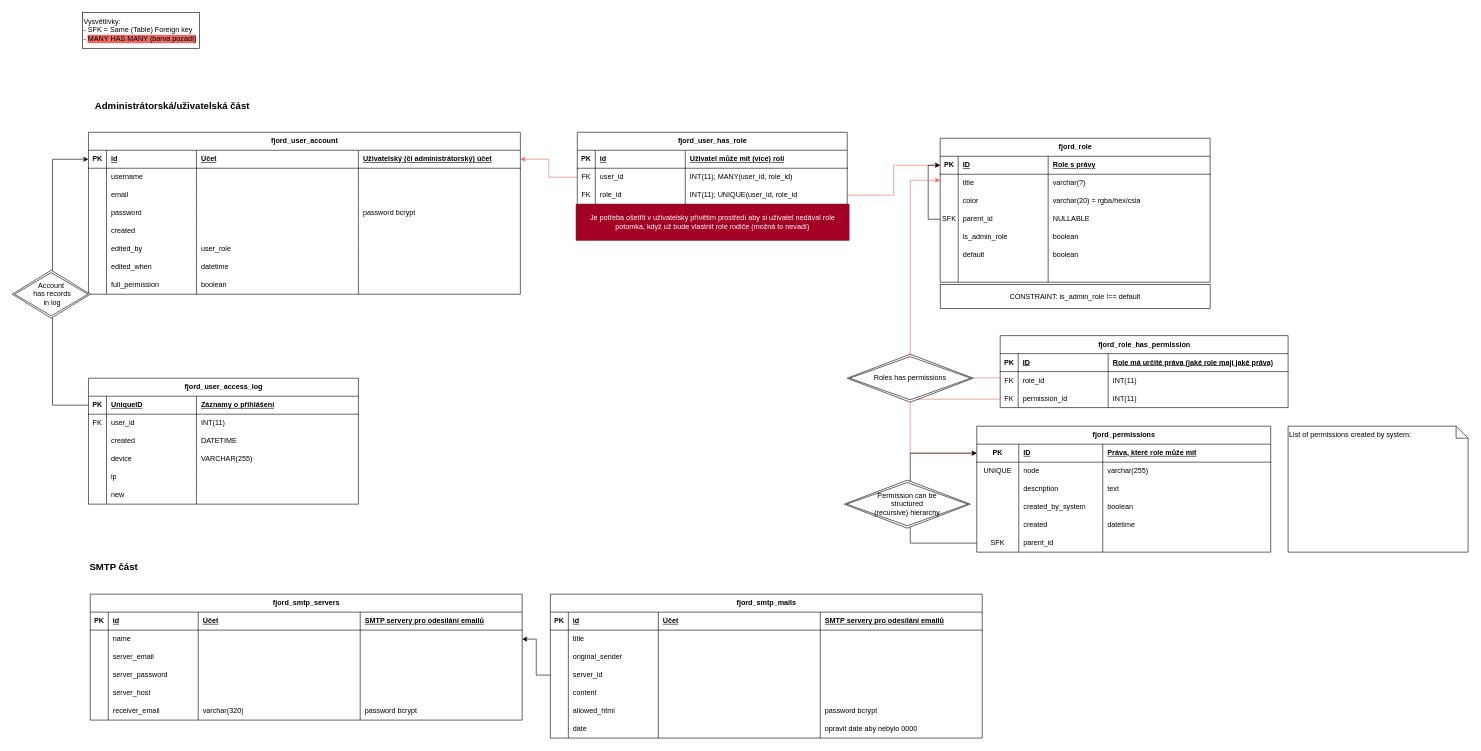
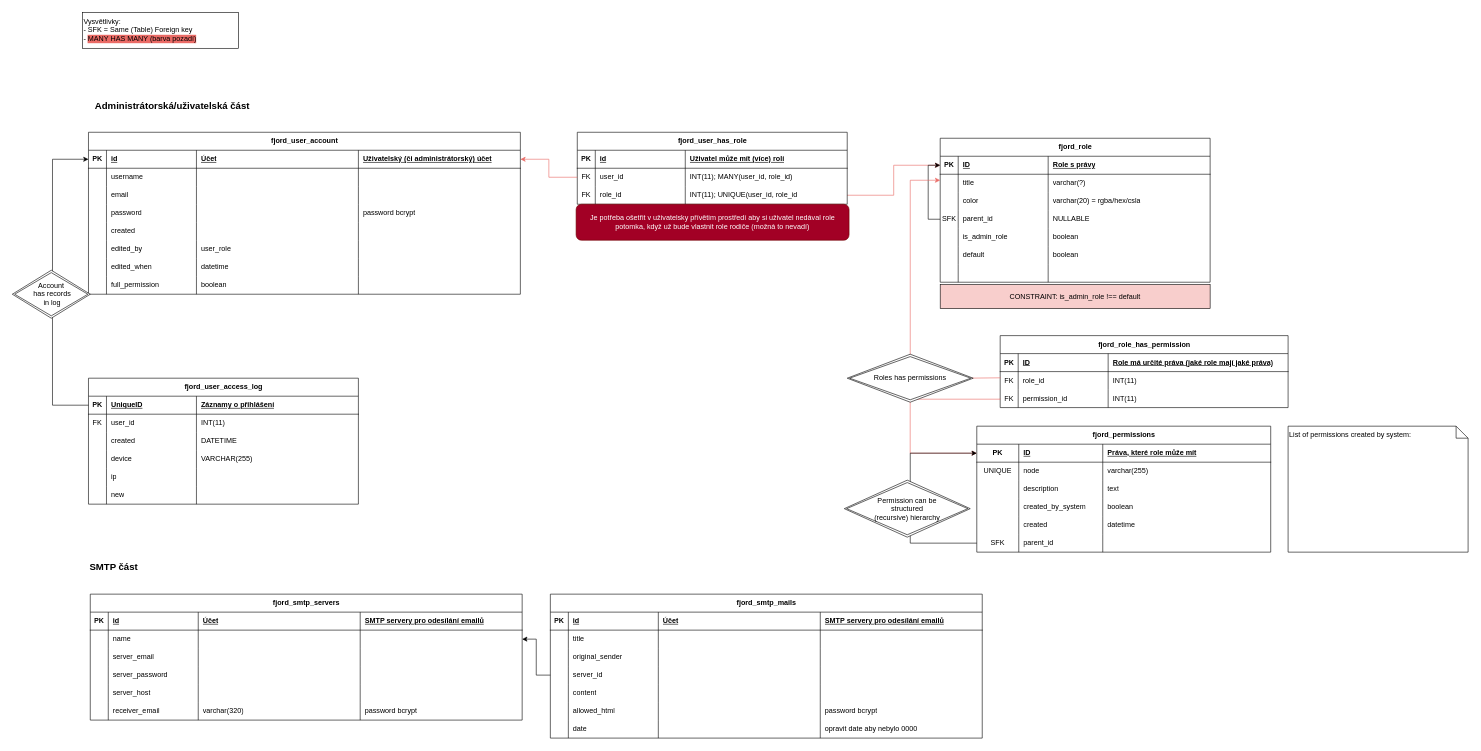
node "Vysvětlivky: - SFK = Same (Table) Foreign key - MANY HAS MANY (barva pozadí)": size 117x36 -> 156x36
node "Je potřeba ošetřit v uživatelsky přívětim prostředí aby si uživatel nedával role potomka, když už bude vlastnit role rodiče (možná to nevadí)": shape rectangle -> rounded rectangle
node "CONSTRAINT: is_admin_role !== default": fillcolor #ffffff -> #f8cecc
node "Permission can be structured (recursive) hierarchy": size 126x48 -> 126x57
